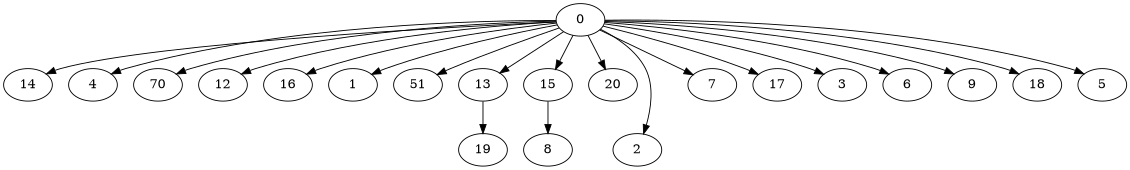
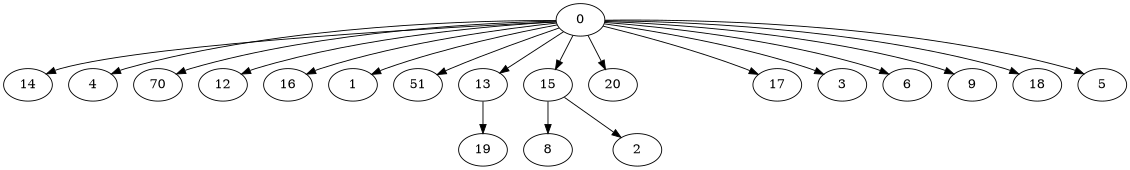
edge "0" -> "2": now "15" -> "2"
node "7": removed
